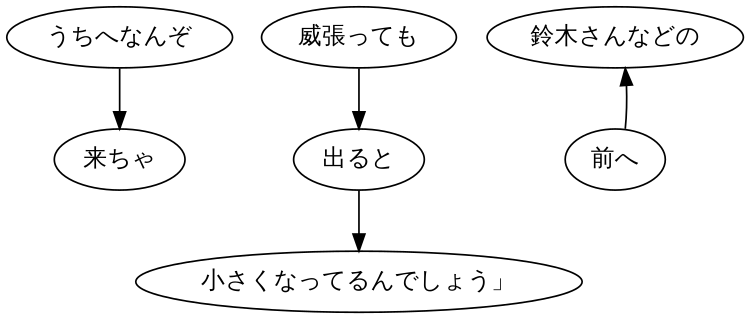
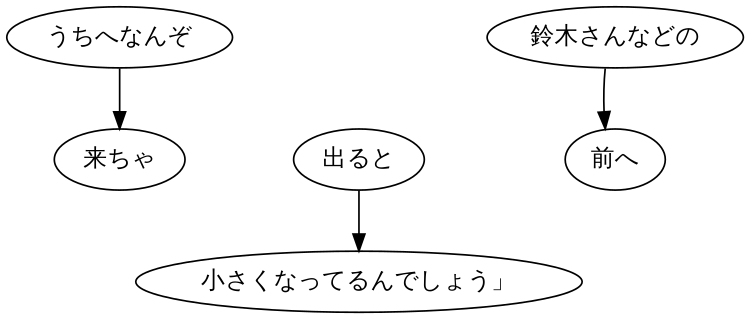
node "威張っても": removed
edge "前へ" -> "鈴木さんなどの": reversed
